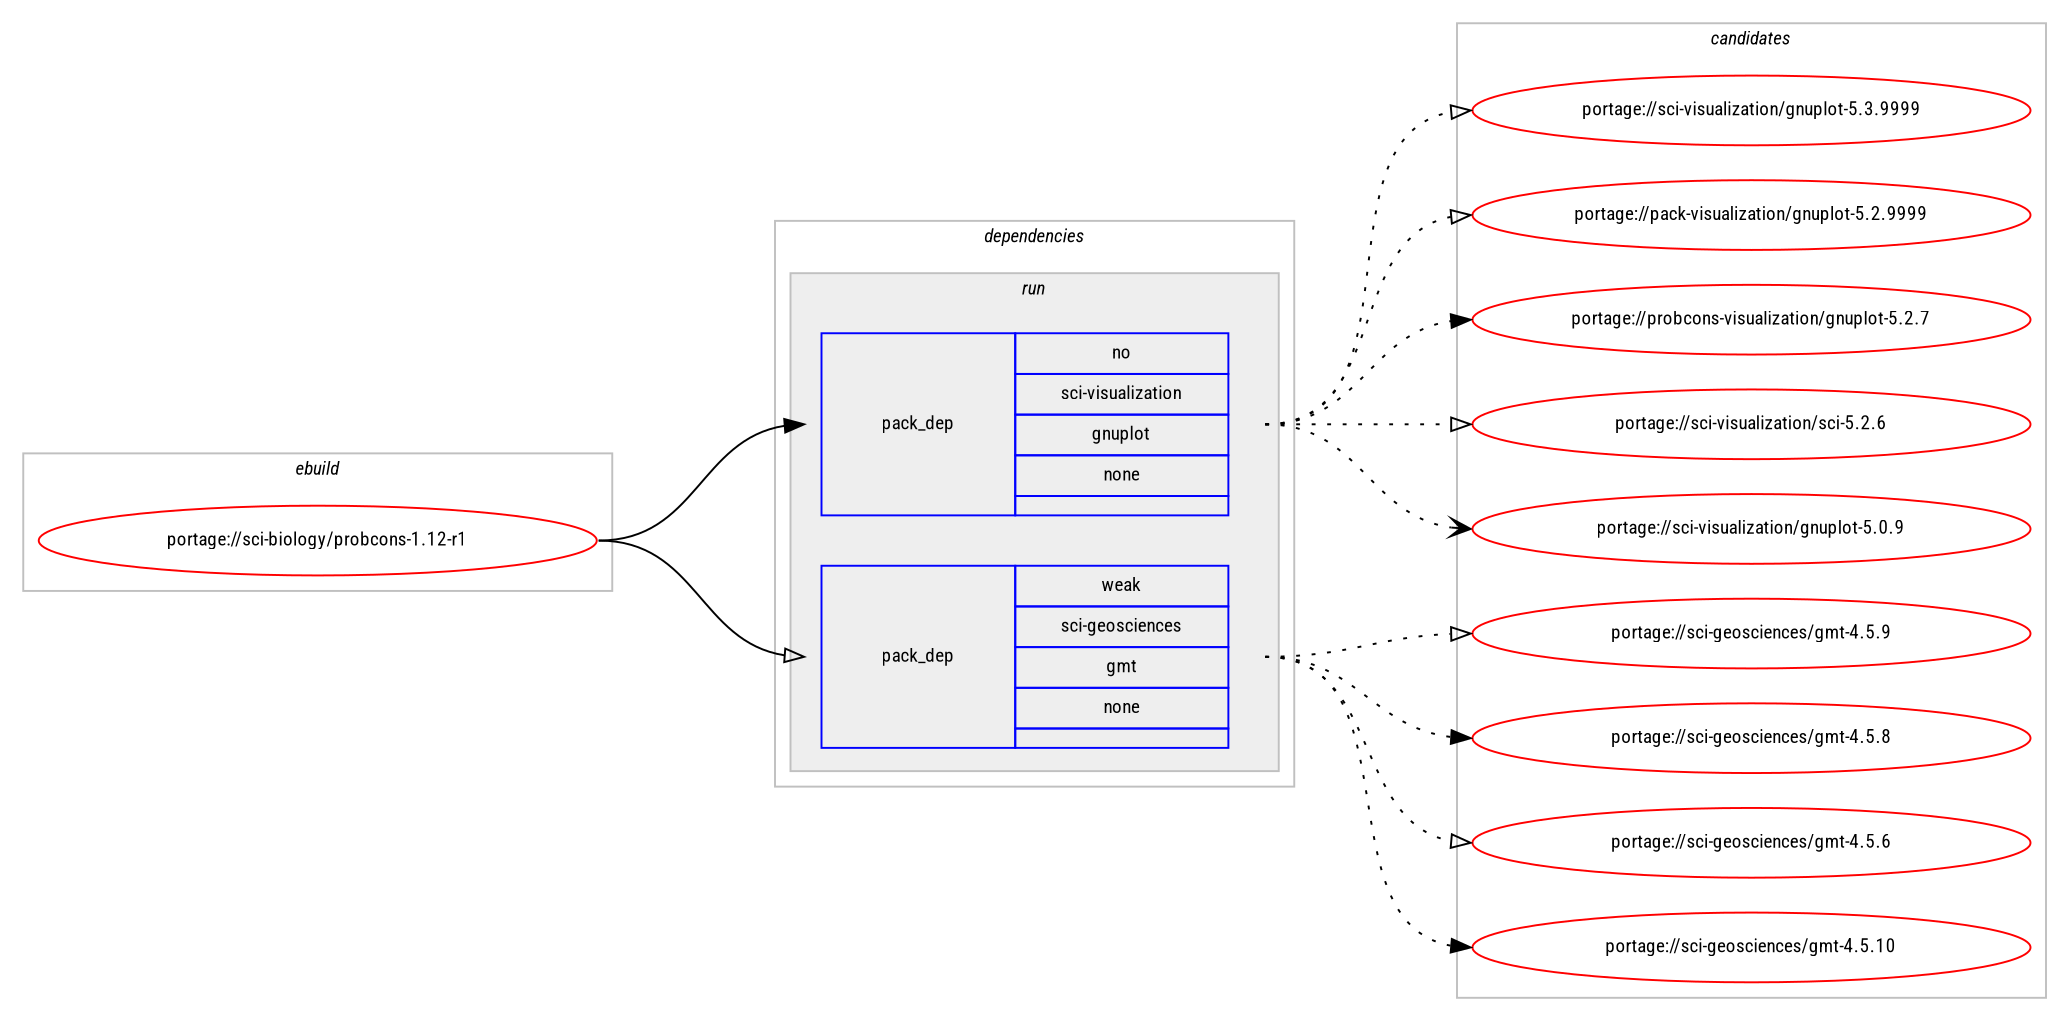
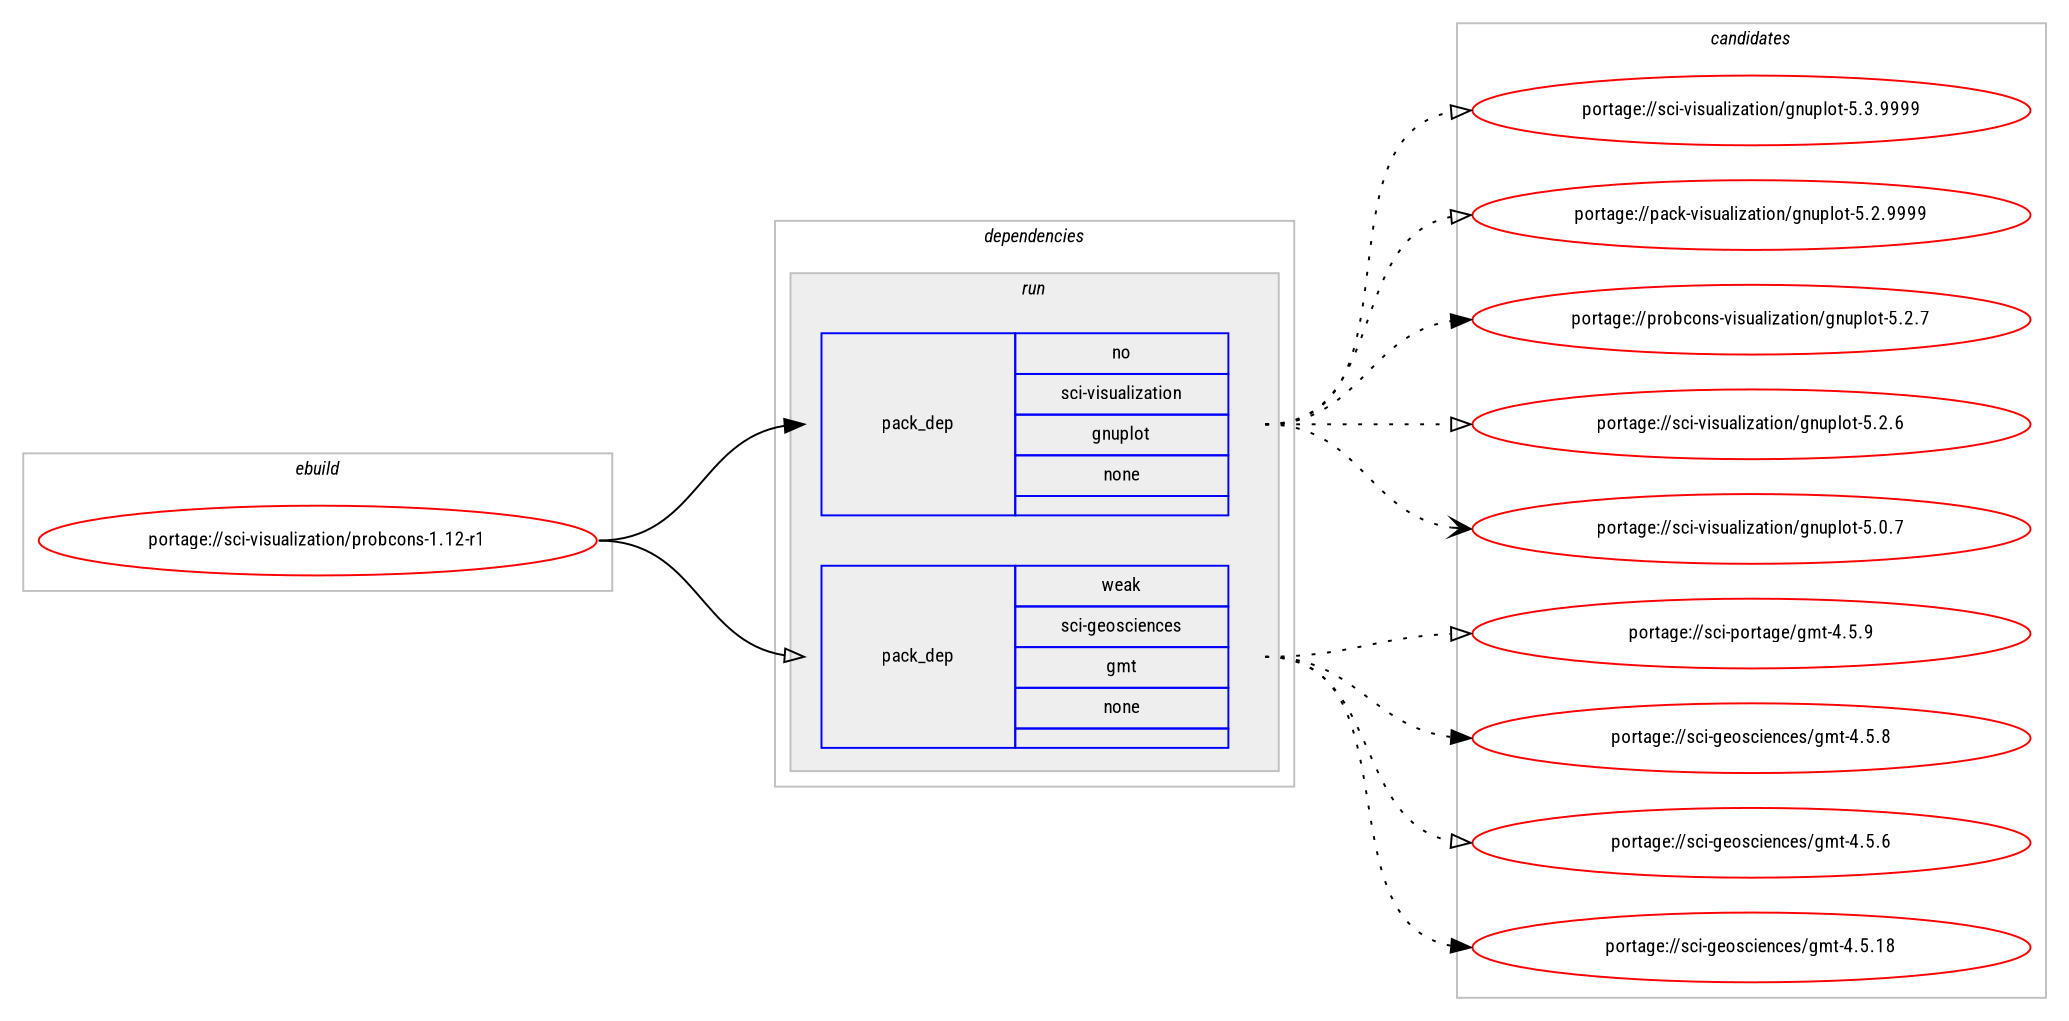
node "portage://sci-visualization/sci-5.2.6": label "portage://sci-visualization/sci-5.2.6" -> "portage://sci-visualization/gnuplot-5.2.6"
node "portage://sci-visualization/gnuplot-5.0.9": label "portage://sci-visualization/gnuplot-5.0.9" -> "portage://sci-visualization/gnuplot-5.0.7"
node "portage://sci-biology/probcons-1.12-r1": label "portage://sci-biology/probcons-1.12-r1" -> "portage://sci-visualization/probcons-1.12-r1"
node "portage://sci-geosciences/gmt-4.5.9": label "portage://sci-geosciences/gmt-4.5.9" -> "portage://sci-portage/gmt-4.5.9"
node "portage://sci-geosciences/gmt-4.5.10": label "portage://sci-geosciences/gmt-4.5.10" -> "portage://sci-geosciences/gmt-4.5.18"
